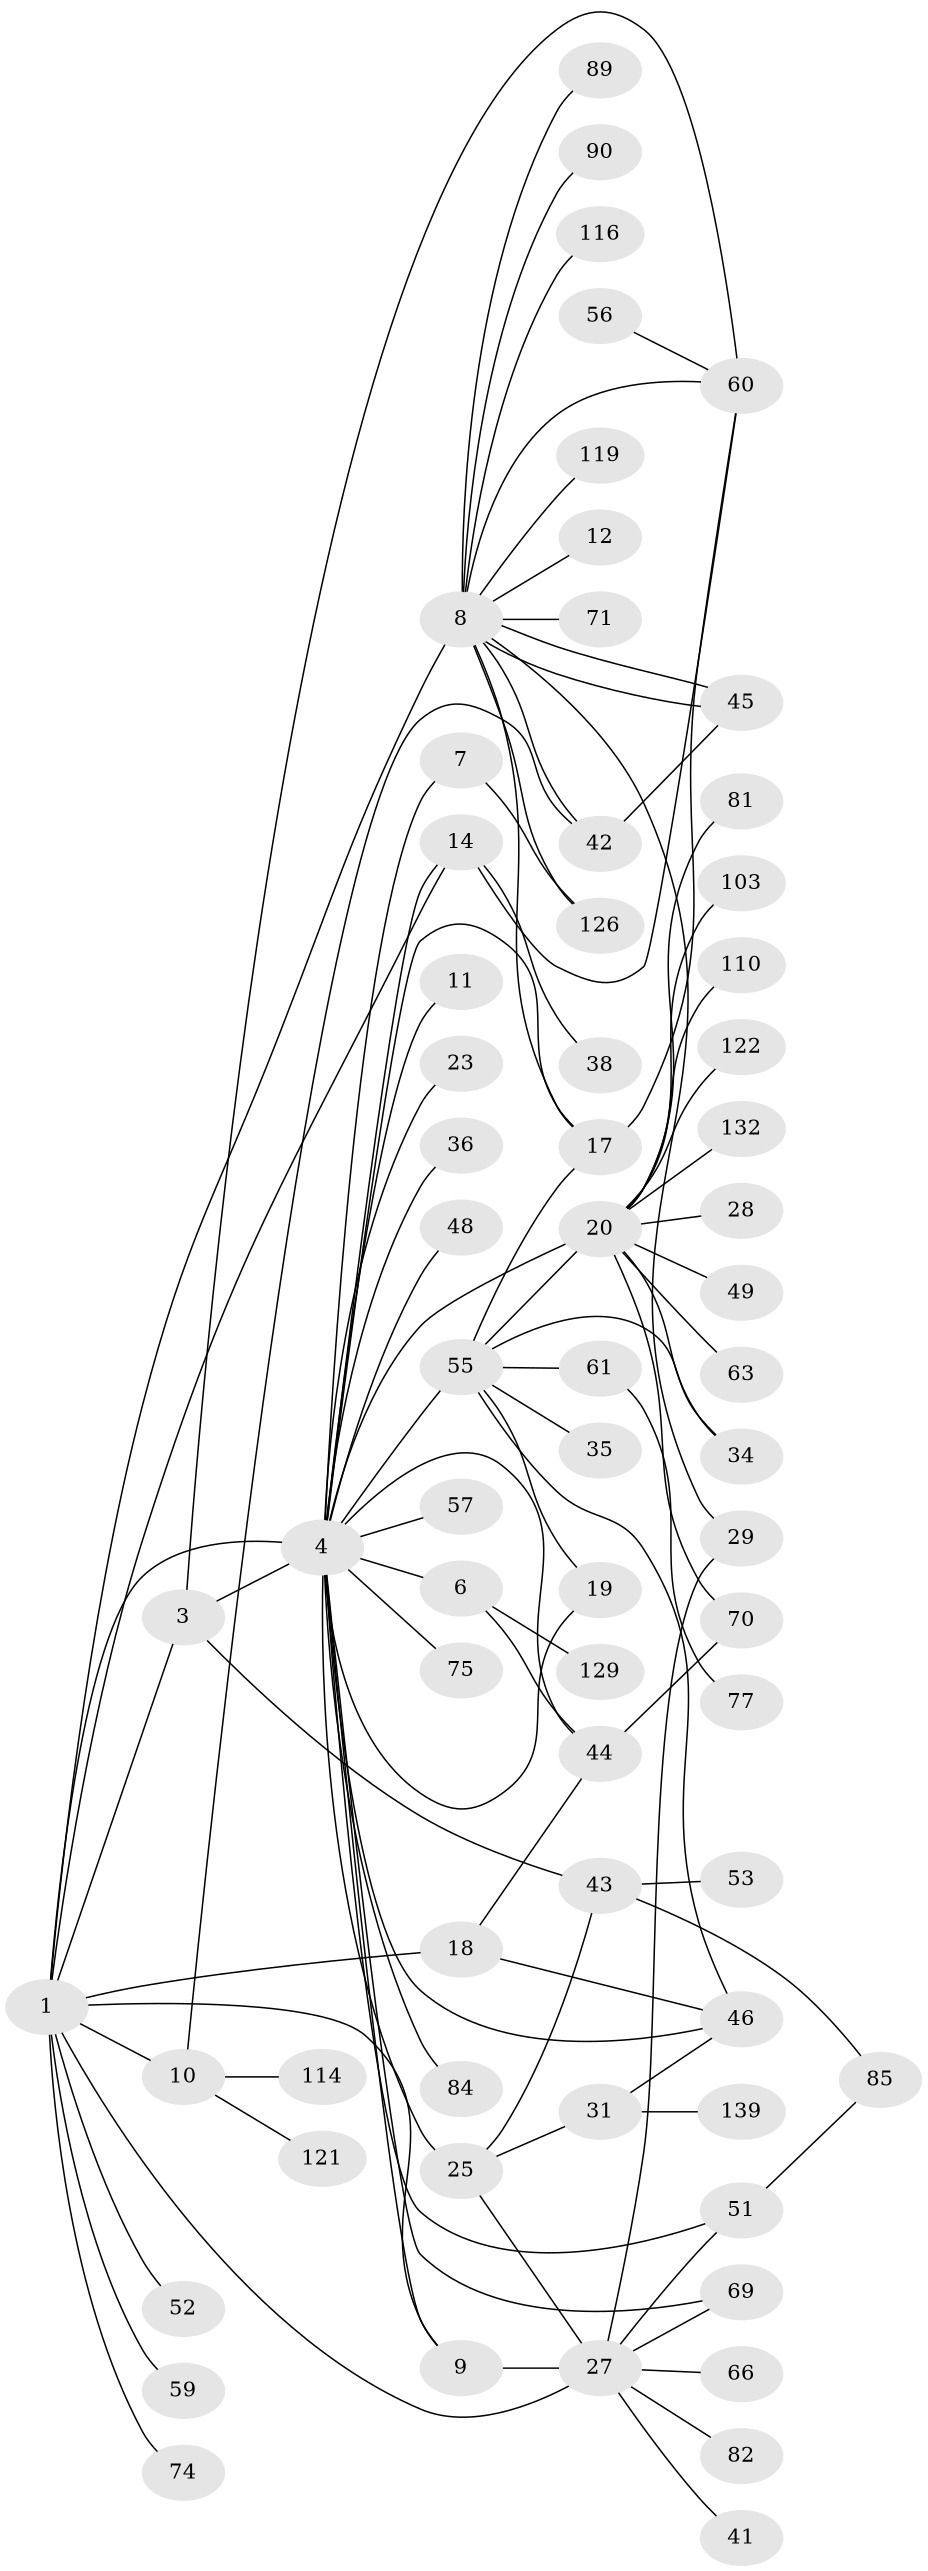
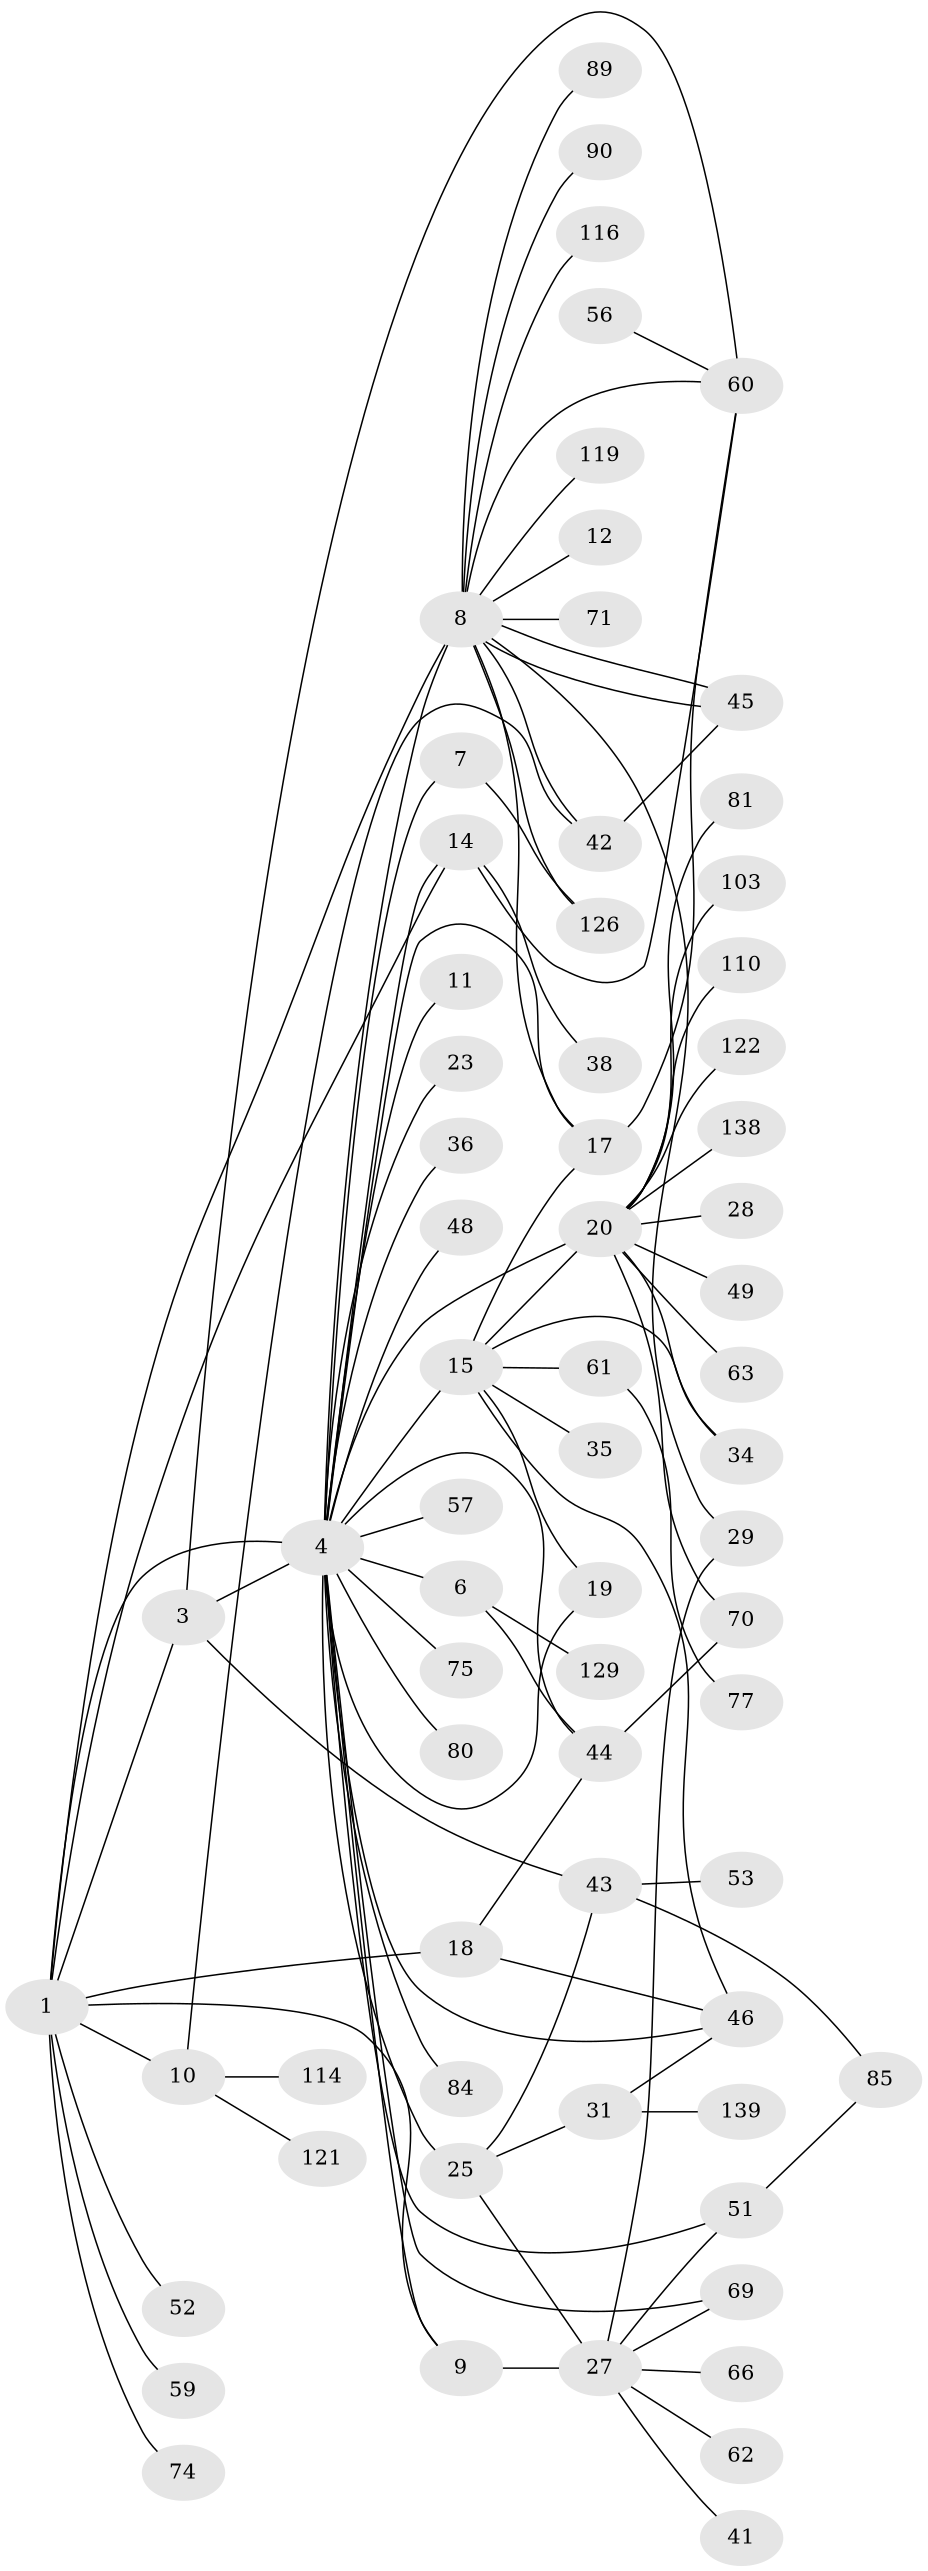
edge "8" -- "4": added
node "132": label "132" -> "138"
node "55": label "55" -> "15"
node "80": added
edge "1" -- "27": removed
node "82": label "82" -> "62"
